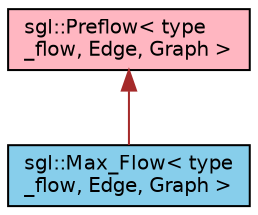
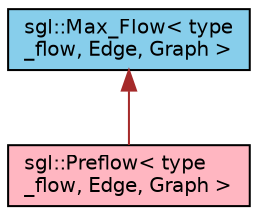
edge "sgl::Max_Flow< type _flow, Edge, Graph >" -> "sgl::Preflow< type _flow, Edge, Graph >": reversed
